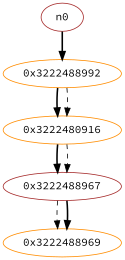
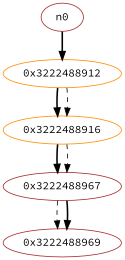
node "0x3222488992": label "0x3222488992" -> "0x3222488912"
node "0x3222480916": label "0x3222480916" -> "0x3222488916"
node "0x3222488969": color darkorange -> brown
